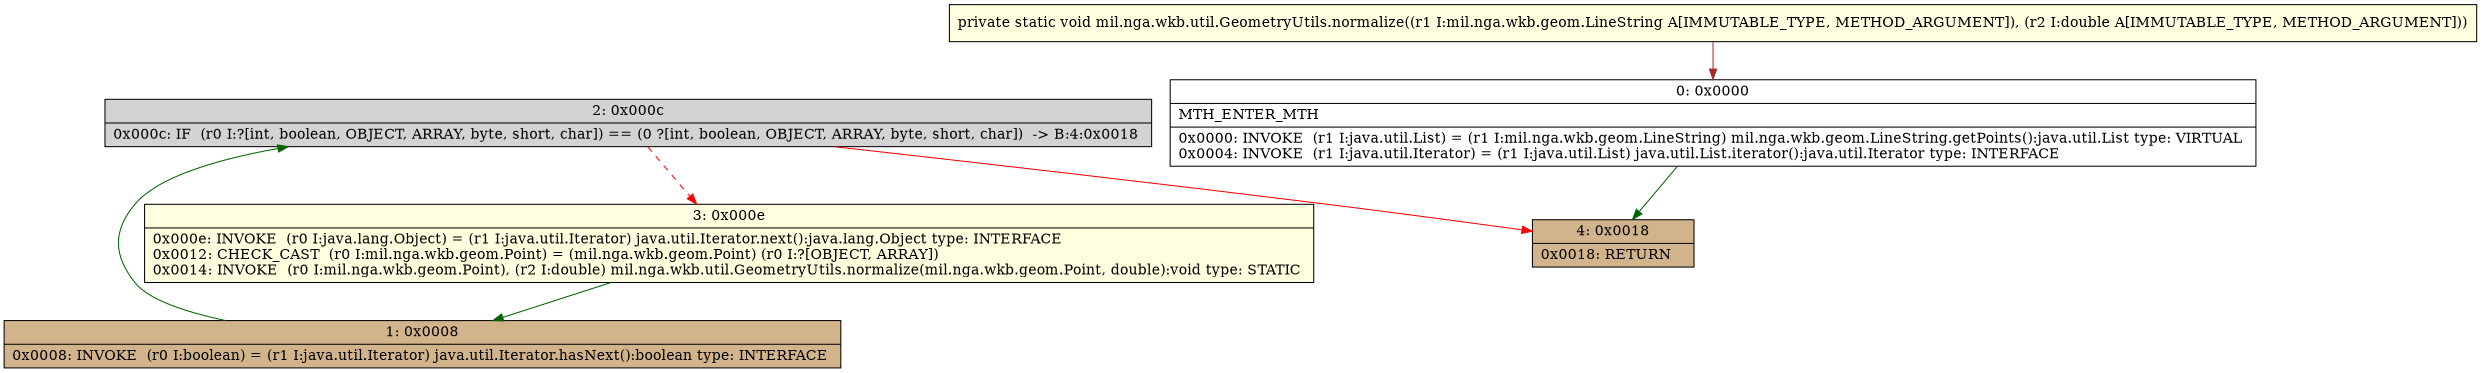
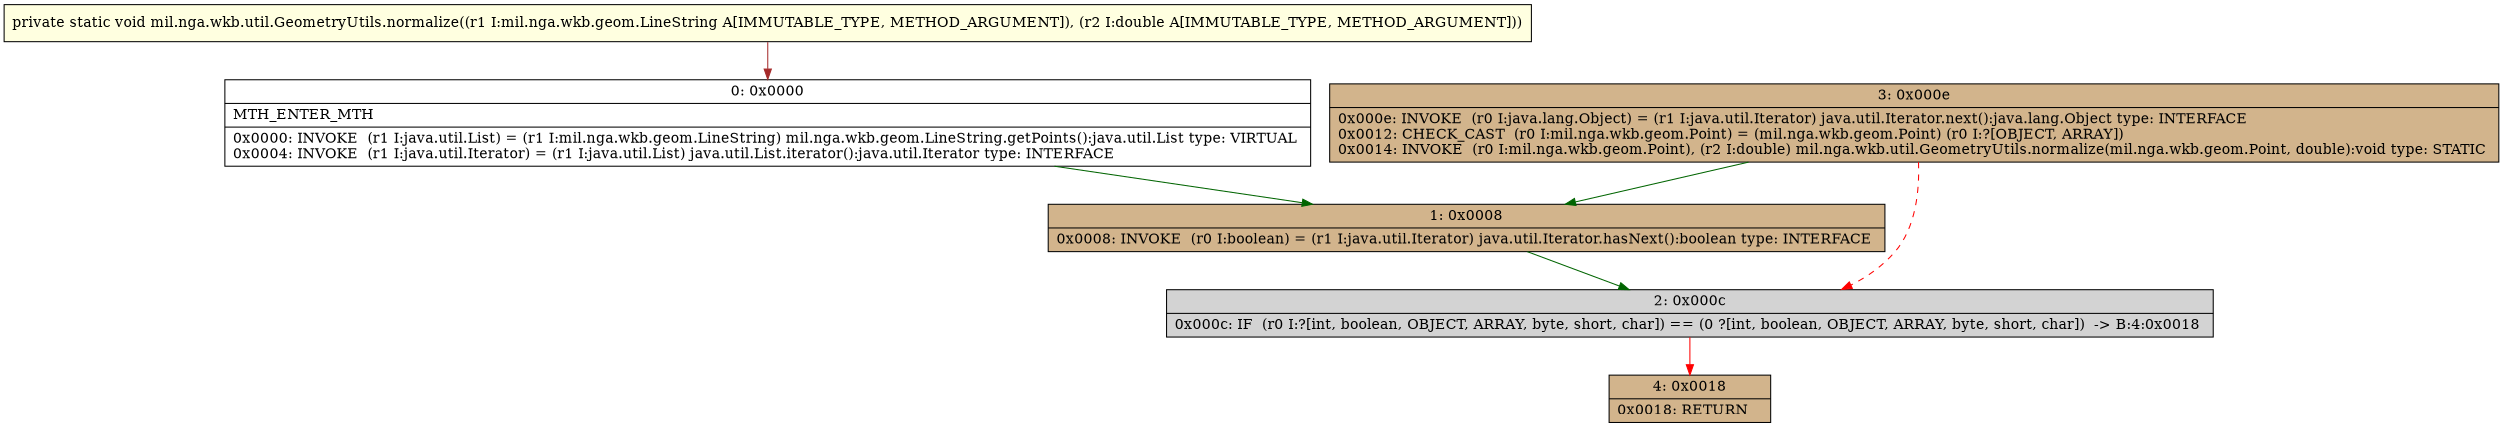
edge "2: 0x000c" -> "3: 0x000e": reversed
edge "0: 0x0000" -> "4: 0x0018": now "0: 0x0000" -> "1: 0x0008"
node "3: 0x000e": fillcolor lightyellow -> tan
